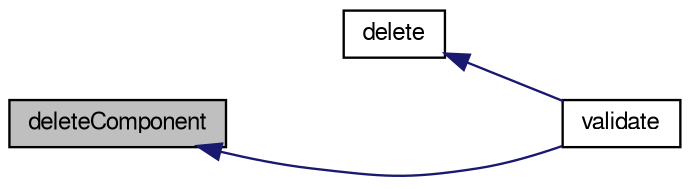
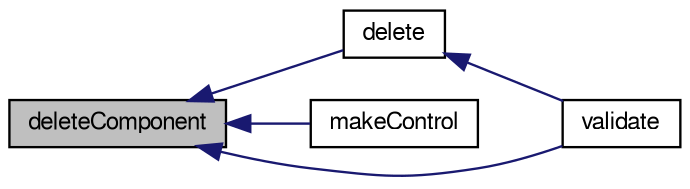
edge "delete" -> "deleteComponent": added
node "makeControl": added
